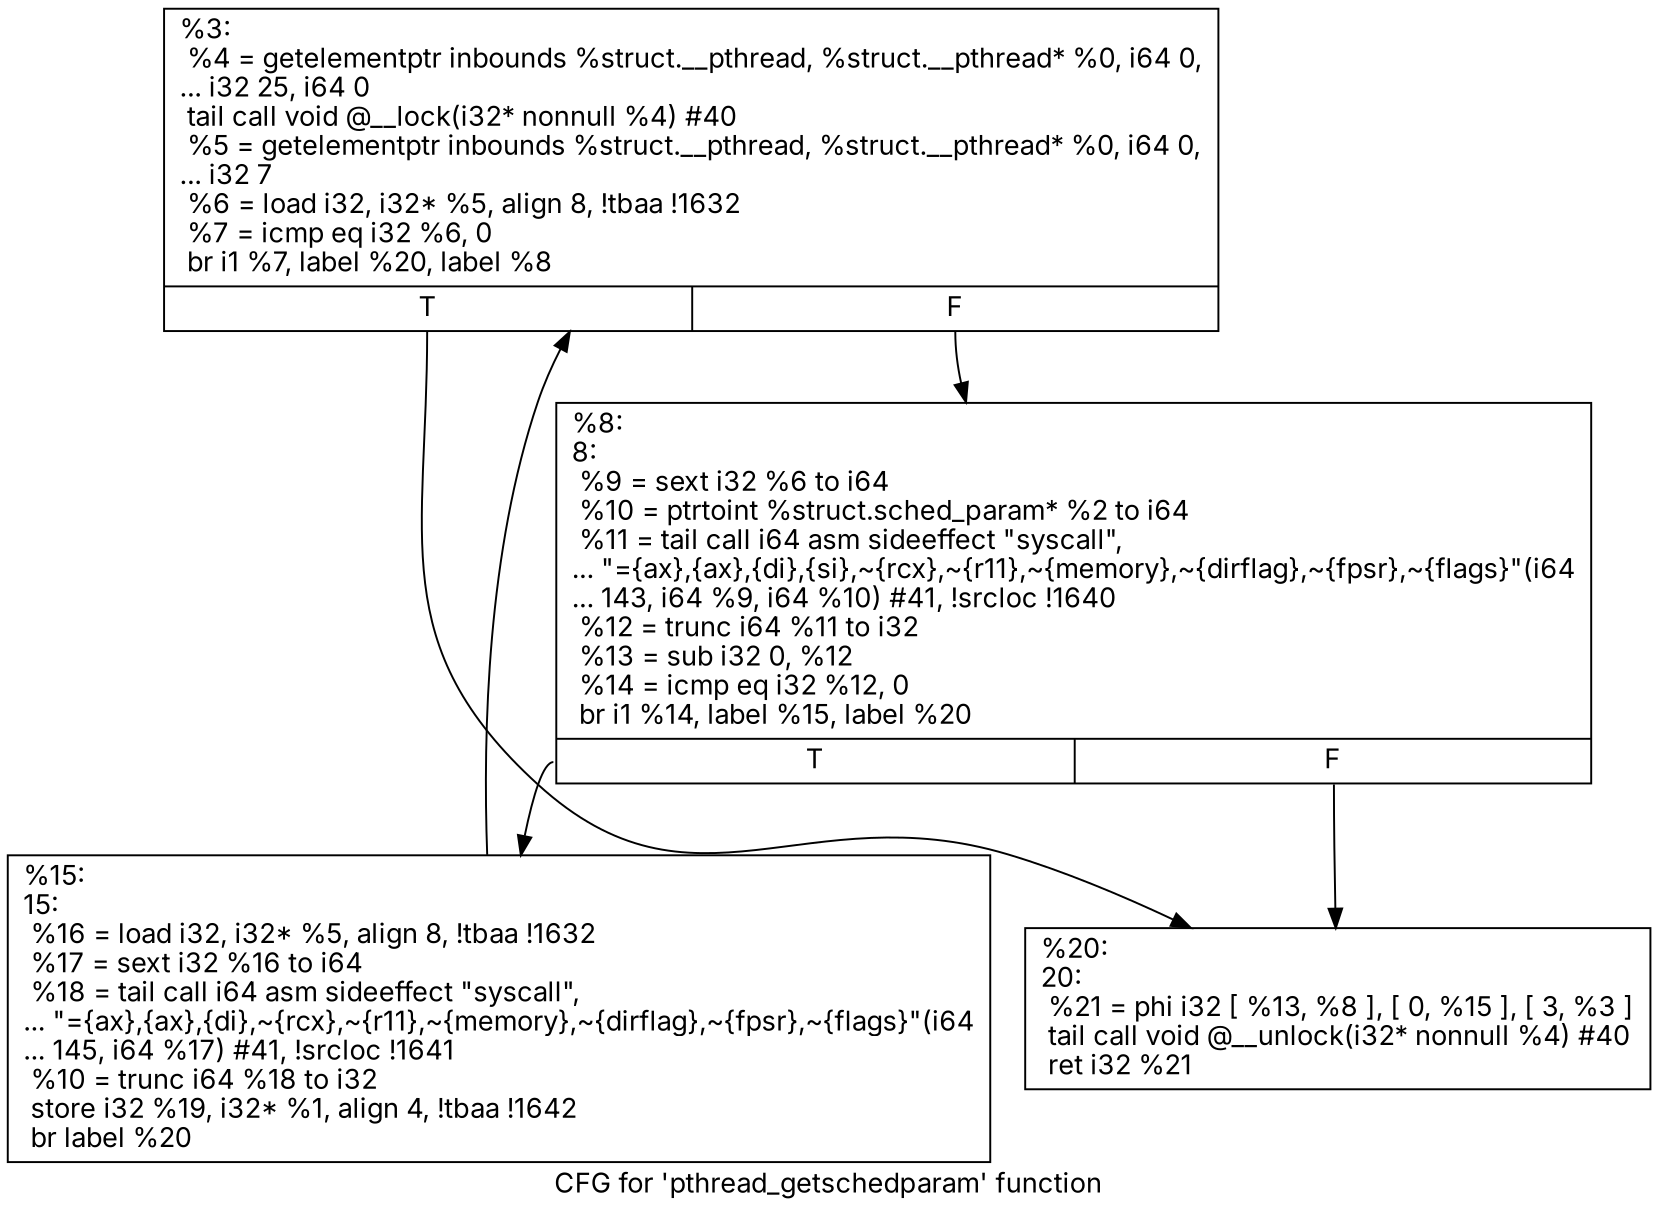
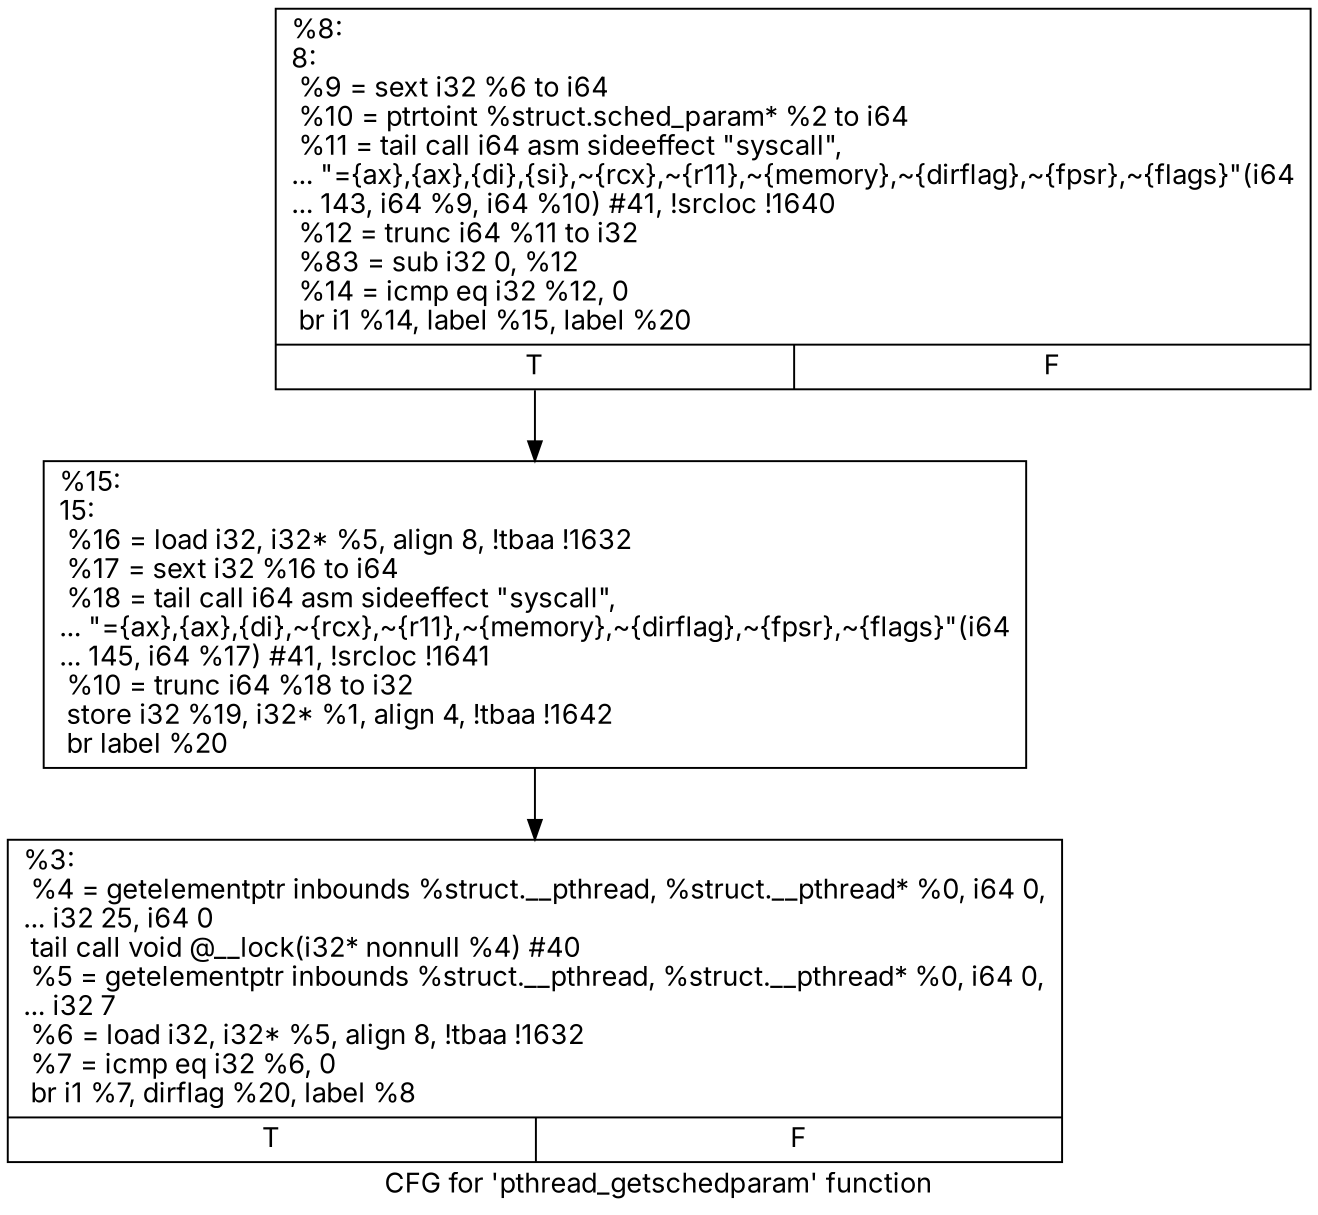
node "%3:": text "br i1 %7, label %20, label %8" -> "br i1 %7, dirflag %20, label %8"
edge "%3:" -> "%8:": removed
node "%8:": text "%13 = sub i32 0, %12" -> "%83 = sub i32 0, %12"
node "%20:": removed
